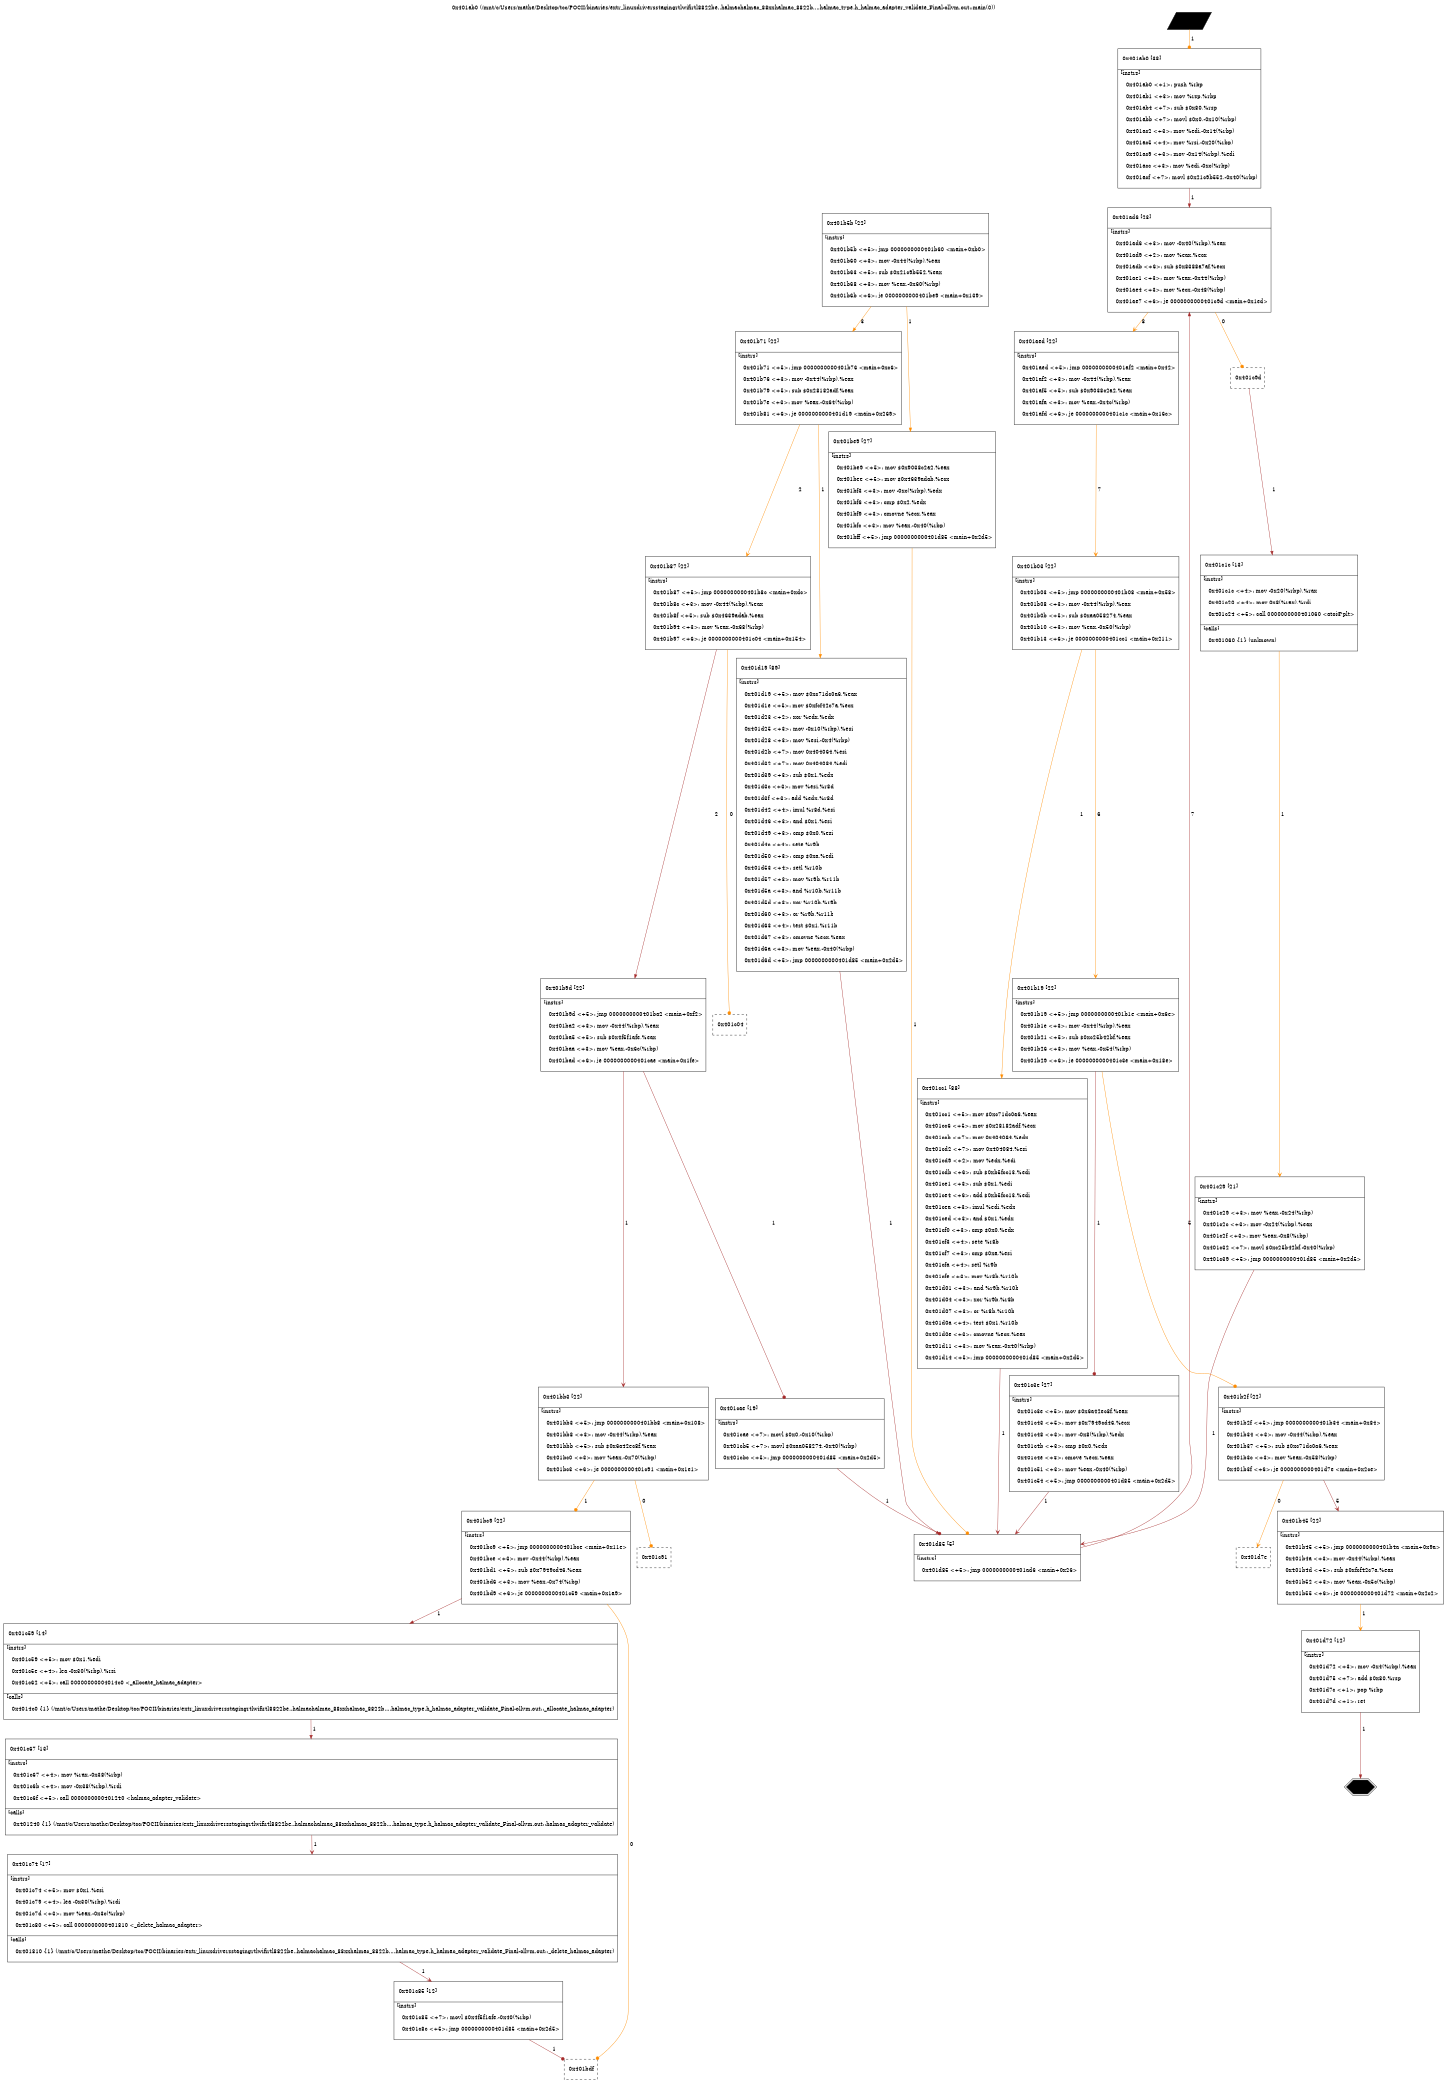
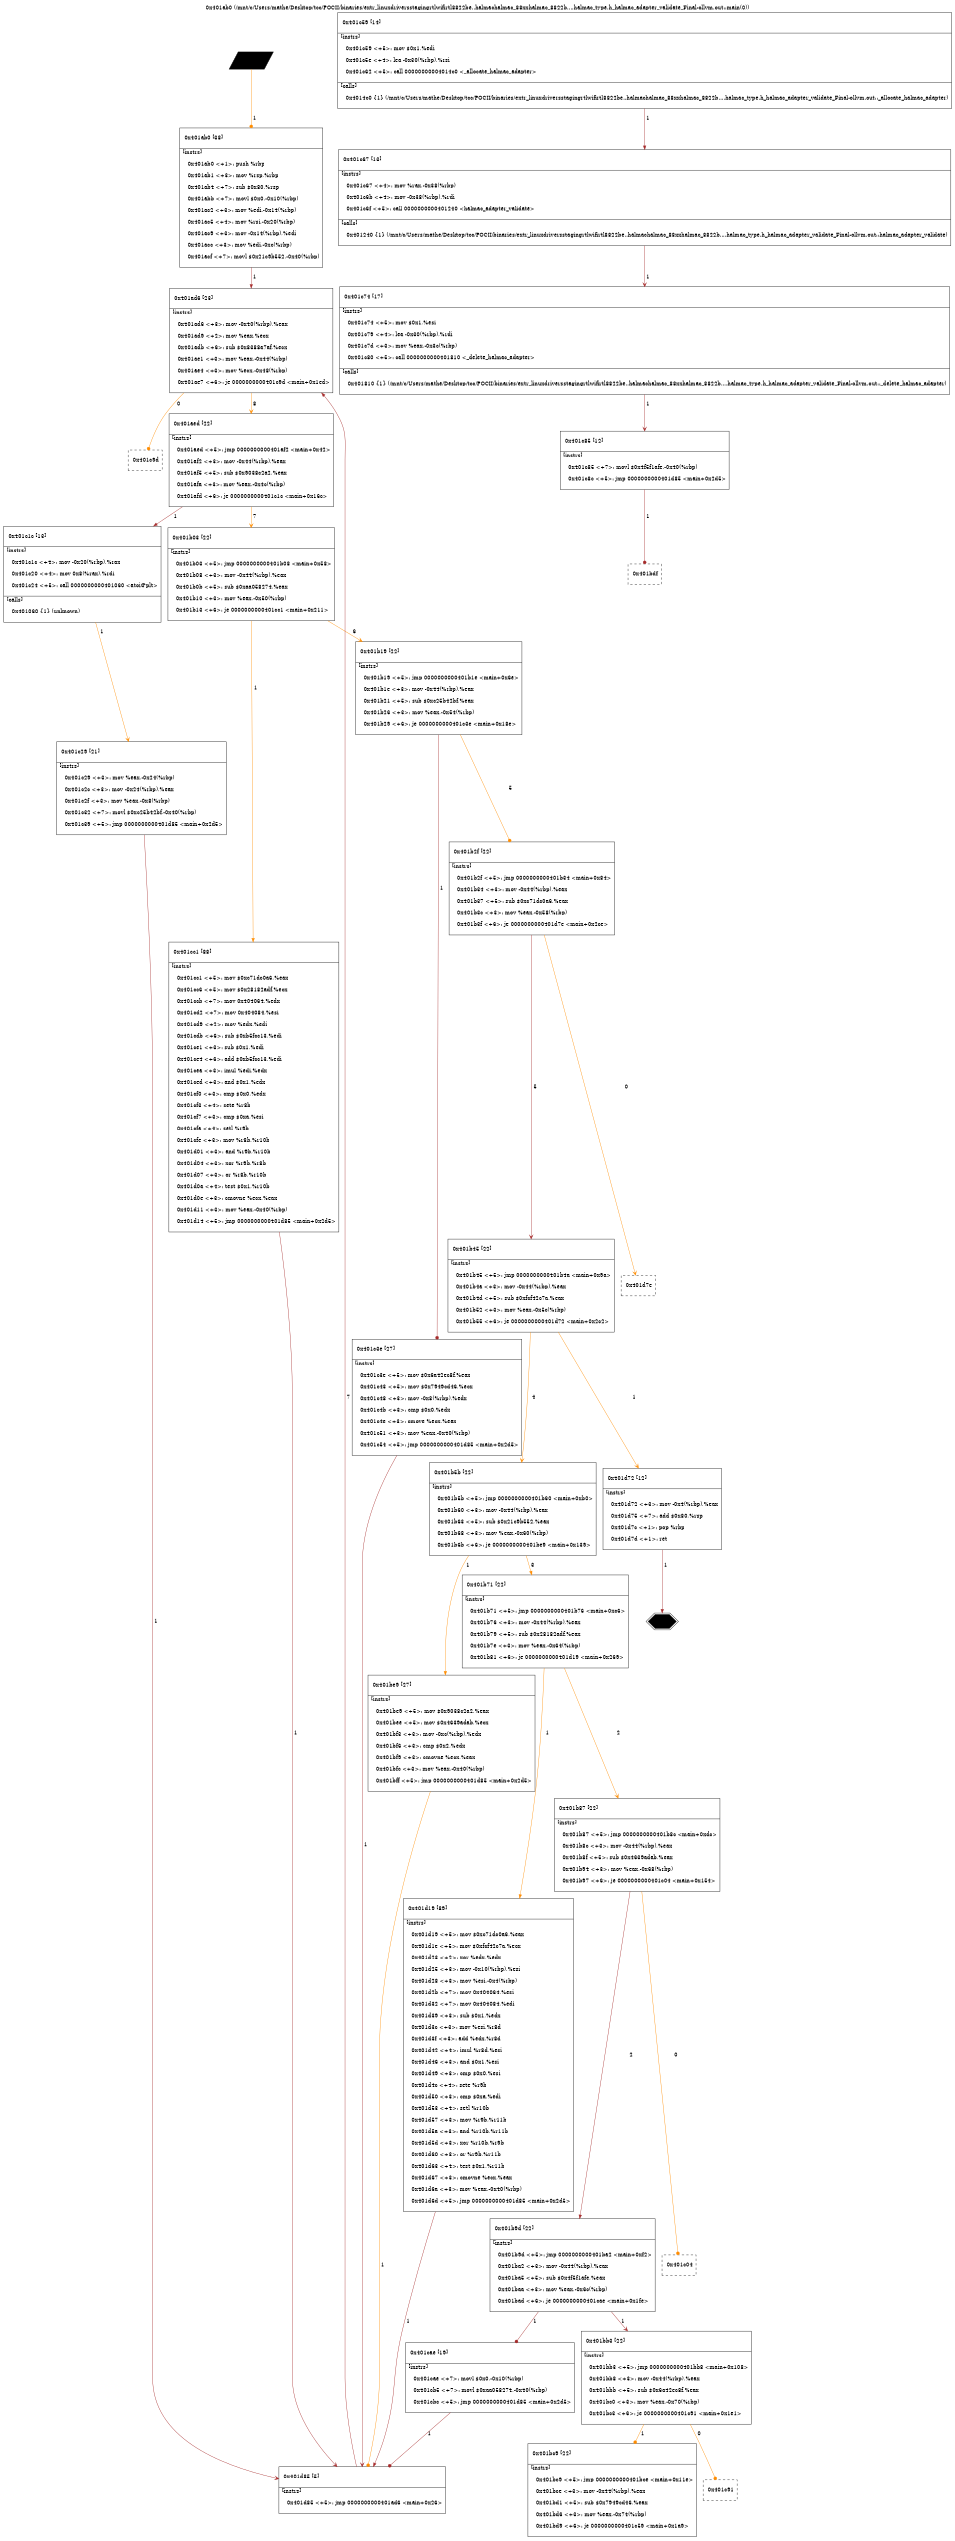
edge "0x401c9d" -> "0x401c1c [13]": now "0x401aed [22]" -> "0x401c1c [13]"
edge "0x401b45 [22]" -> "0x401b5b [22]": added, label "4"
edge "0x401bc9 [22]" -> "0x401c59 [14]": removed, label "1"
edge "0x401bc9 [22]" -> "0x401bdf": removed, label "0"
